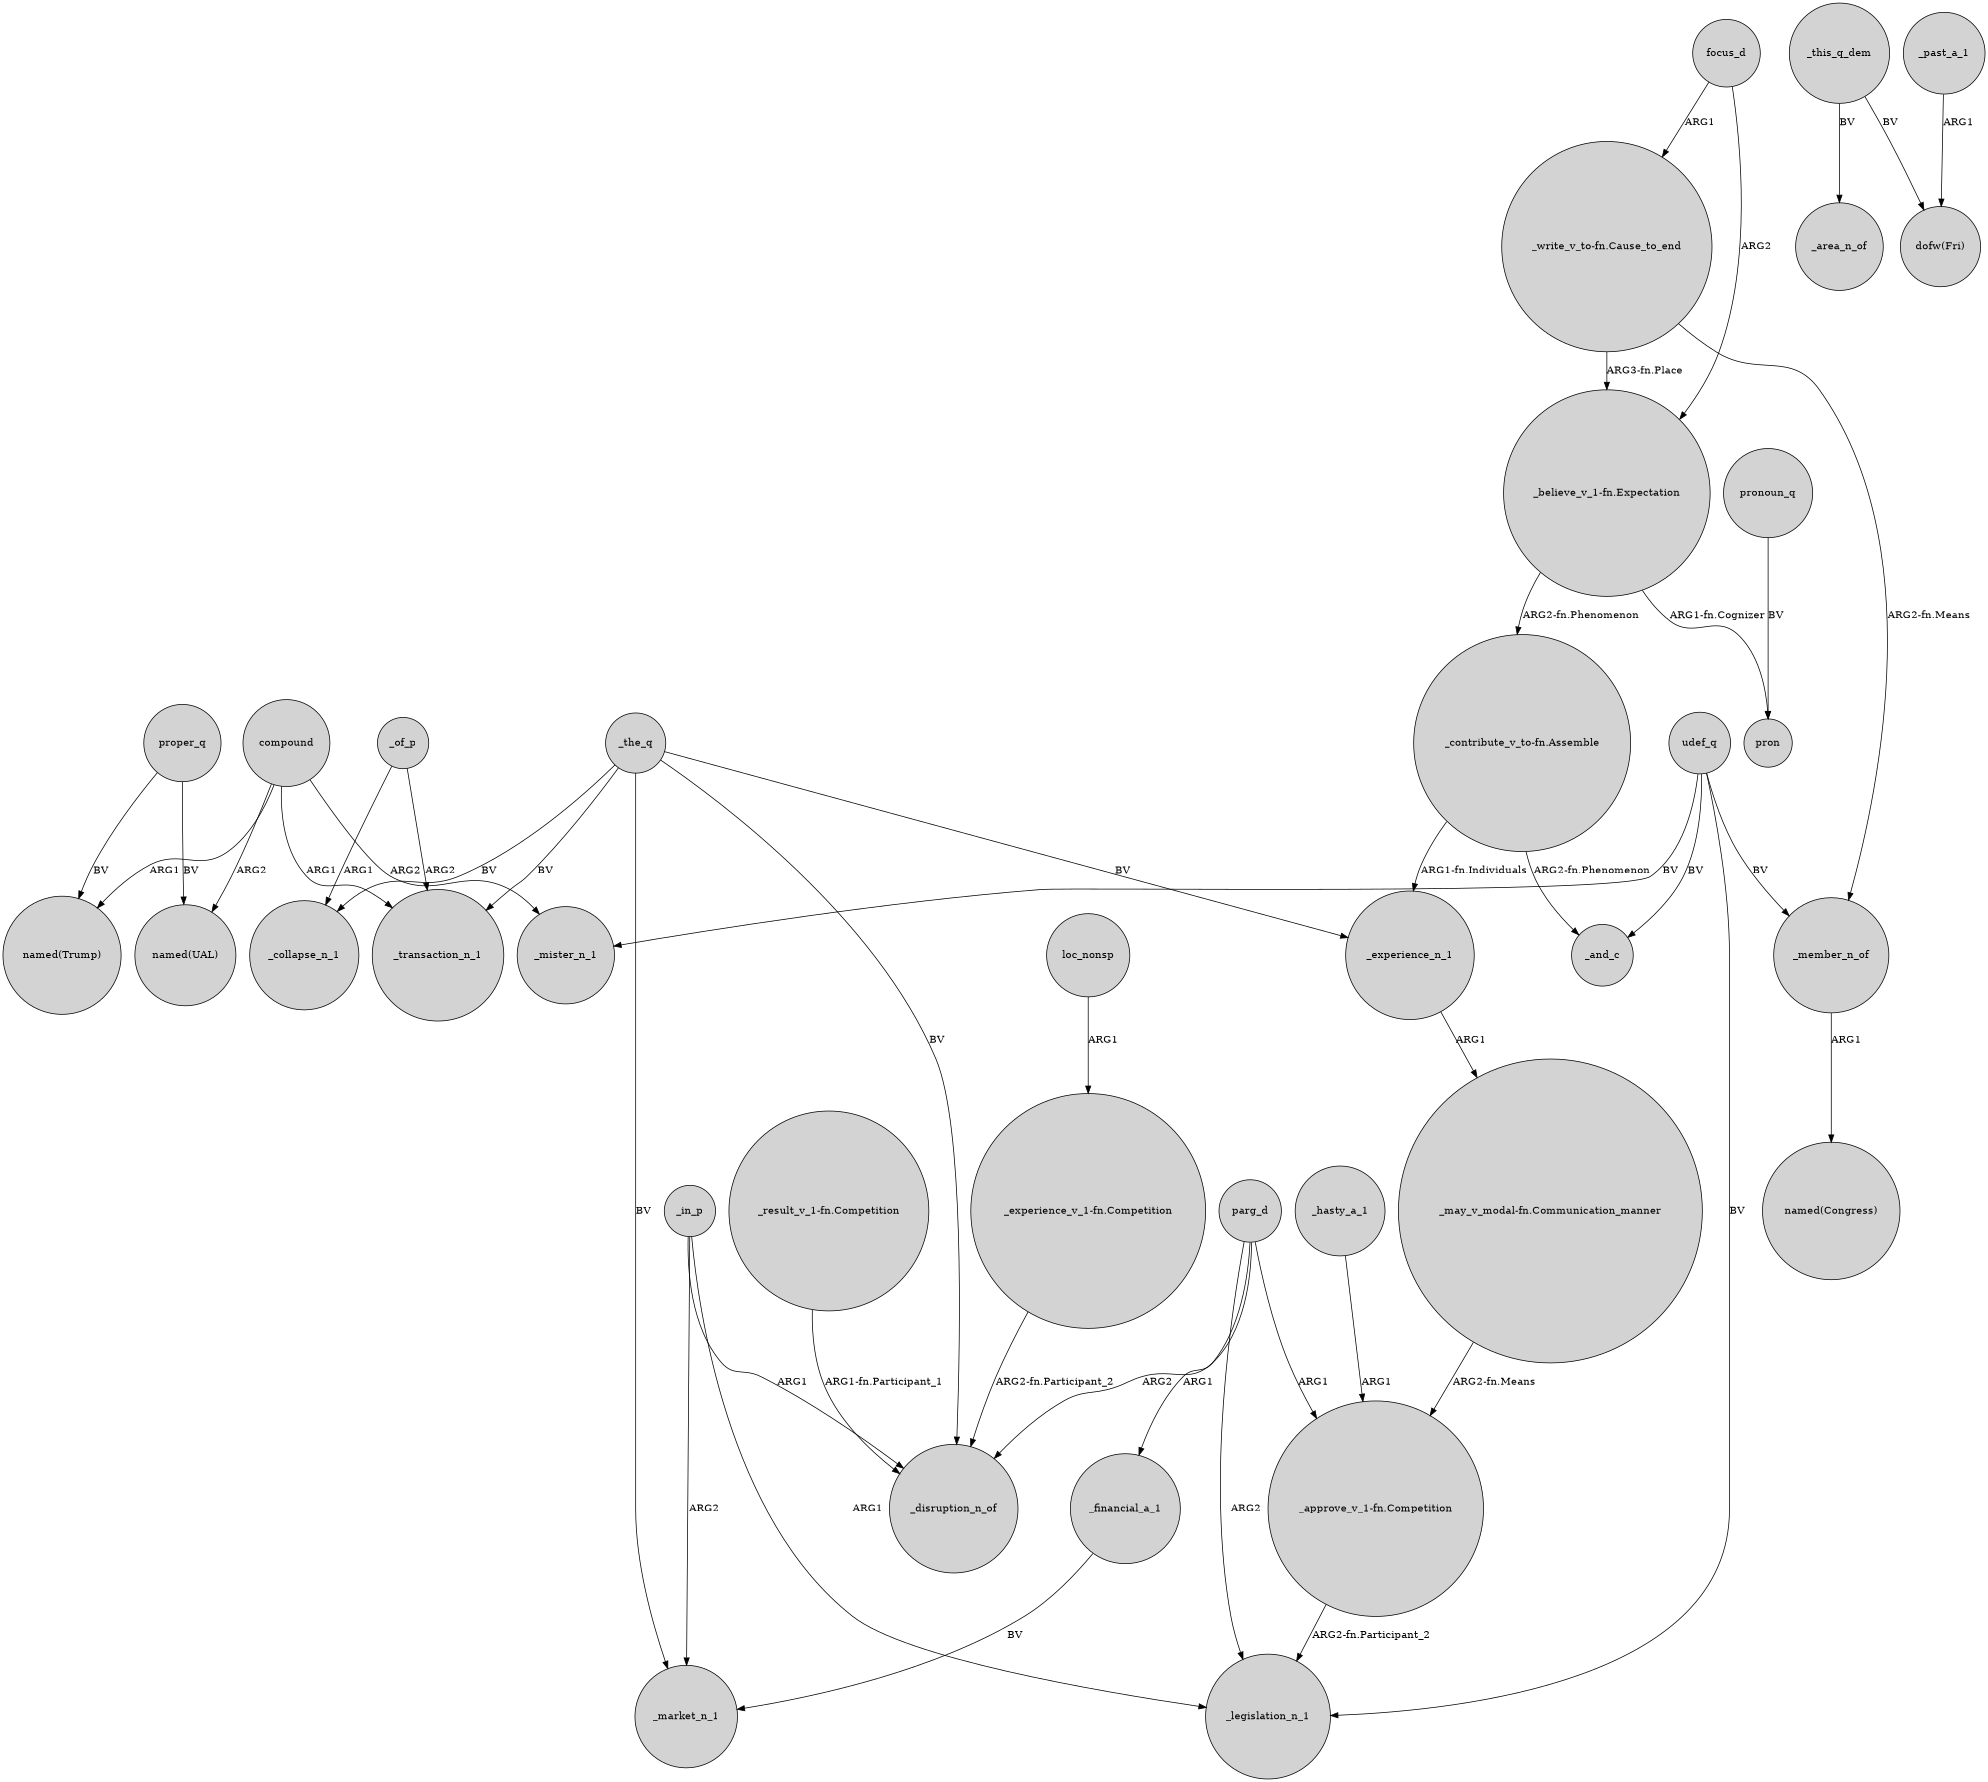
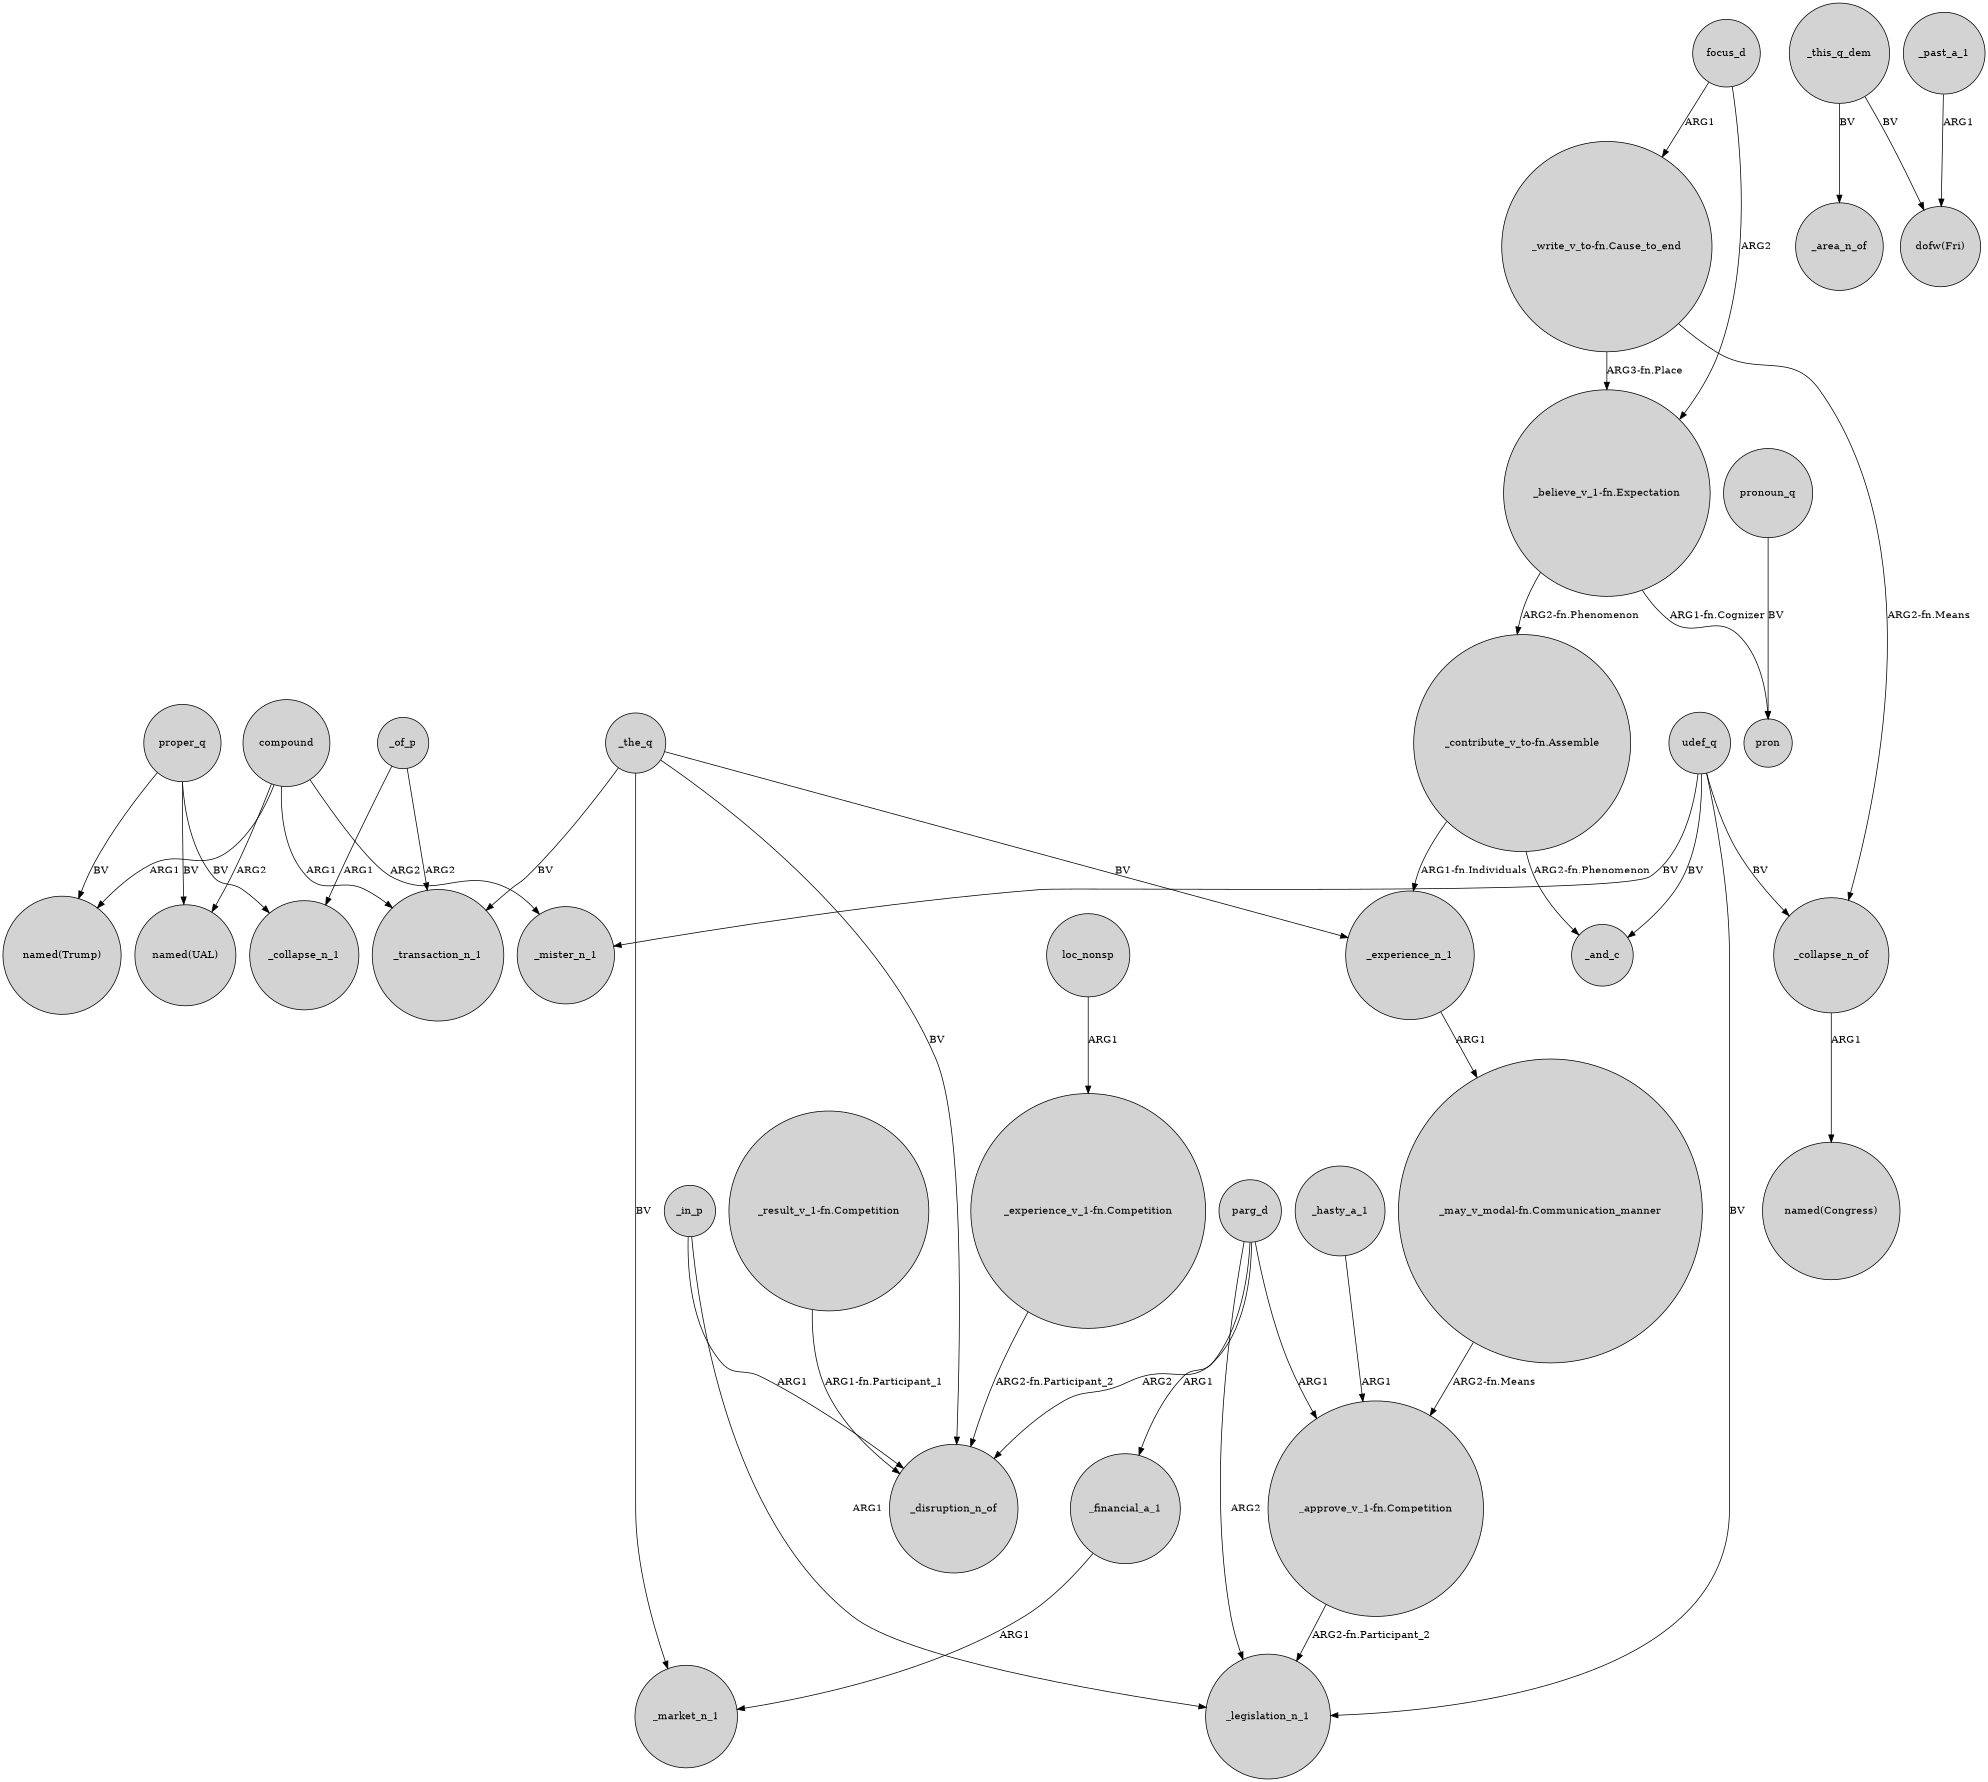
edge "_the_q" -> "_collapse_n_1": now "proper_q" -> "_collapse_n_1"
node "_member_n_of": label "_member_n_of" -> "_collapse_n_of"
edge "_in_p" -> "_market_n_1": removed, label "ARG2"
edge "_financial_a_1" -> "_market_n_1": label "BV" -> "ARG1"
